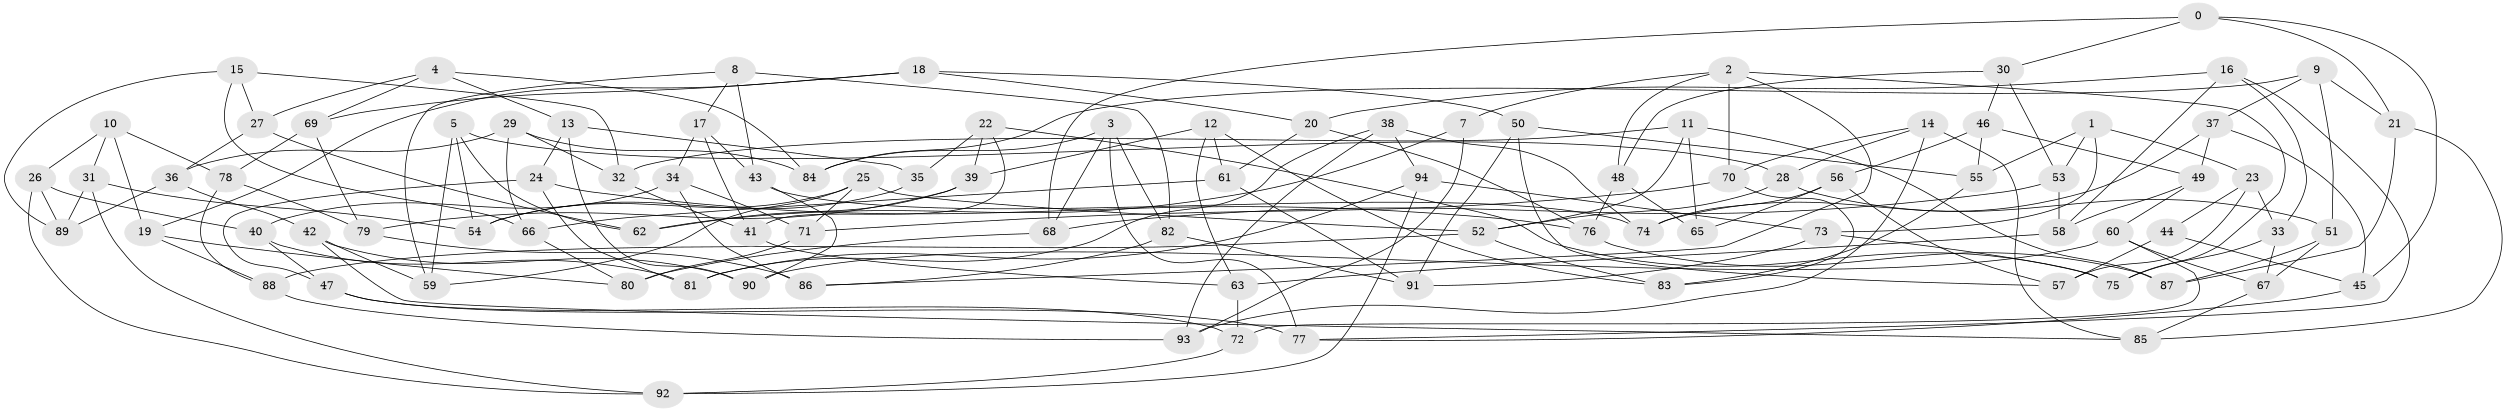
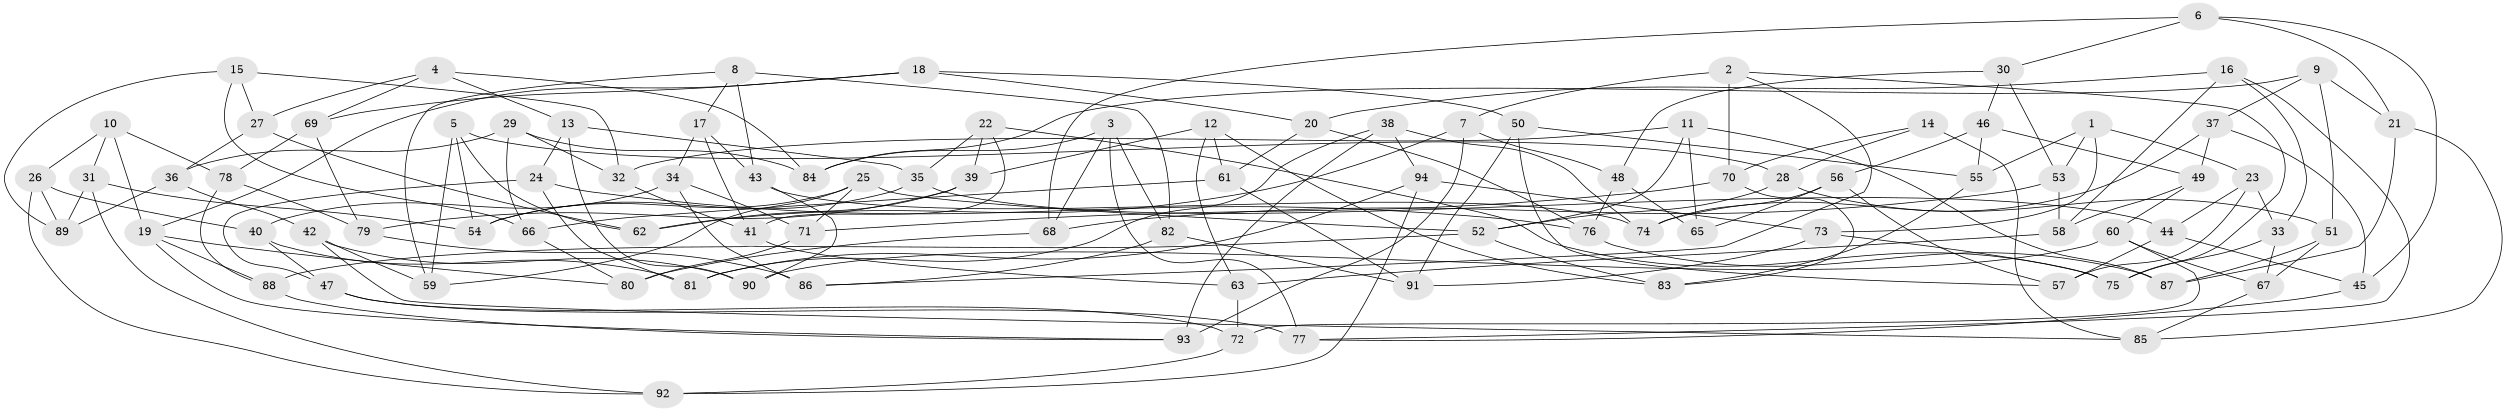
node "0": label "0" -> "6"
edge "2" -- "48": now "7" -- "48"
edge "35" -- "44": added
edge "14" -- "93": now "19" -- "93"
